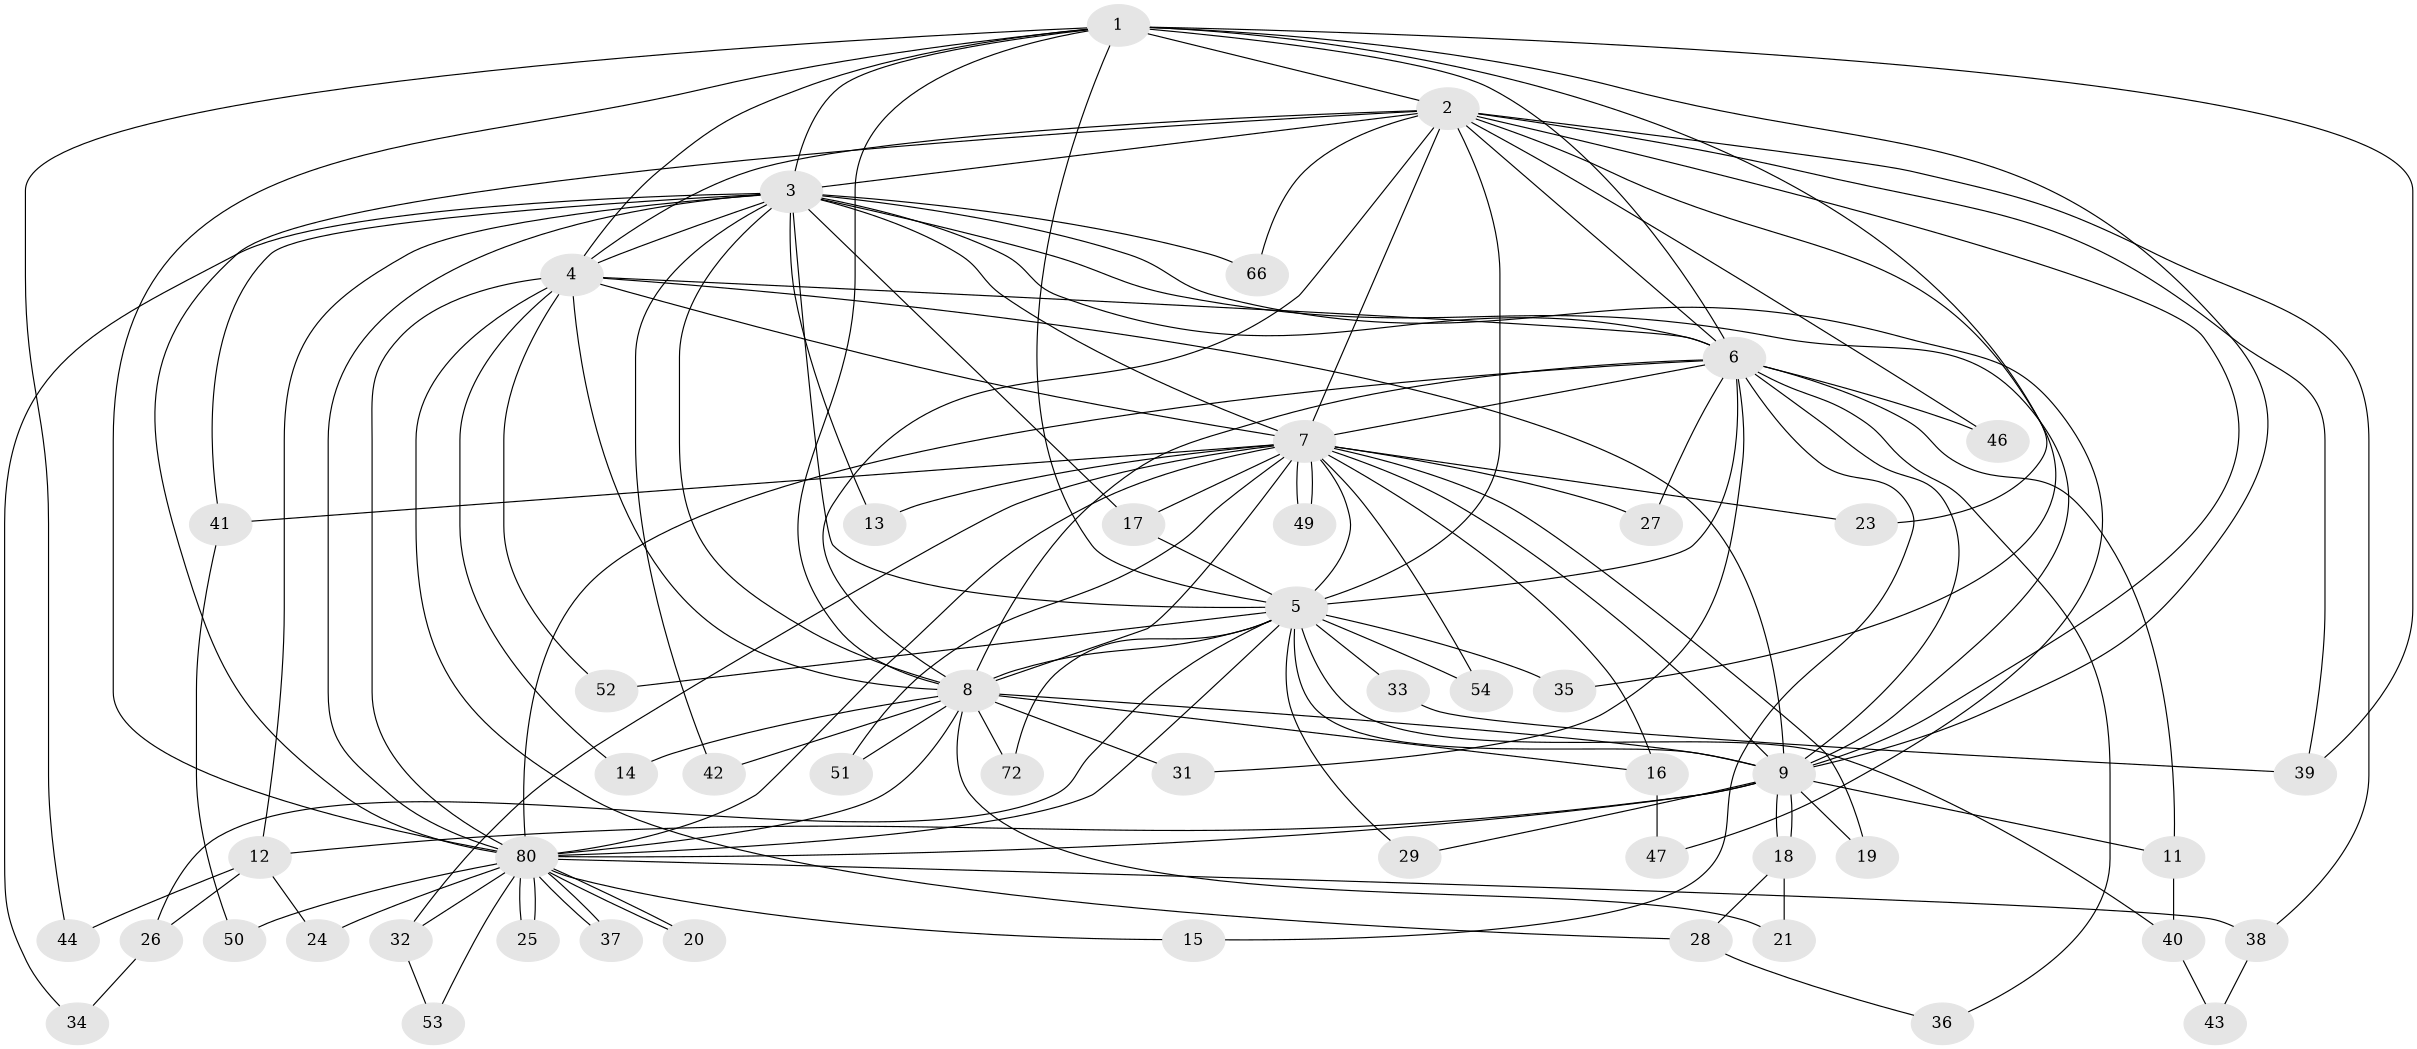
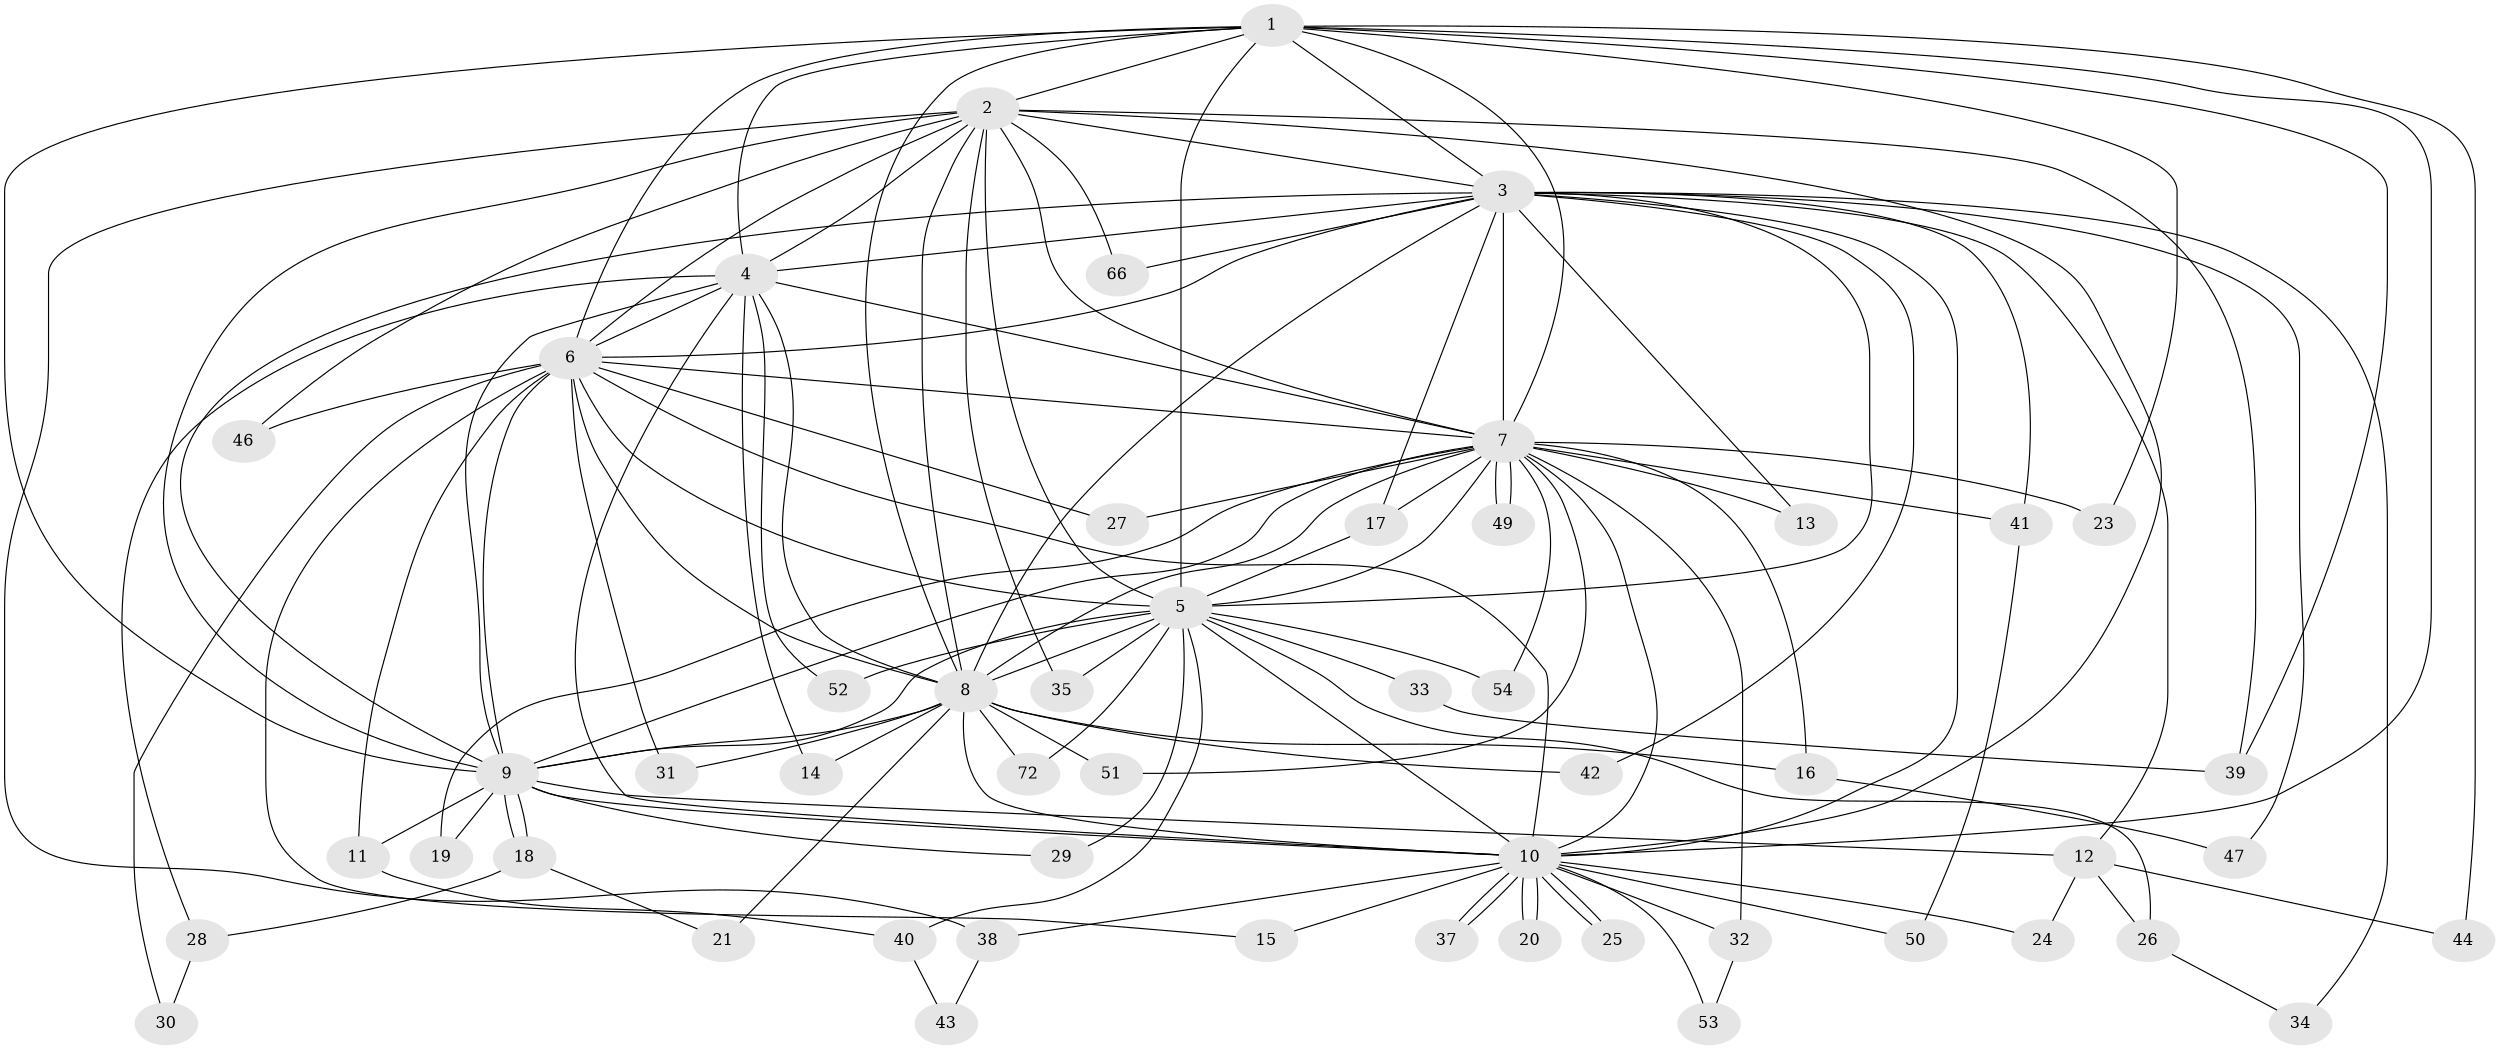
edge "1" -- "7": added
node "80": label "80" -> "10"
node "36": label "36" -> "30"
